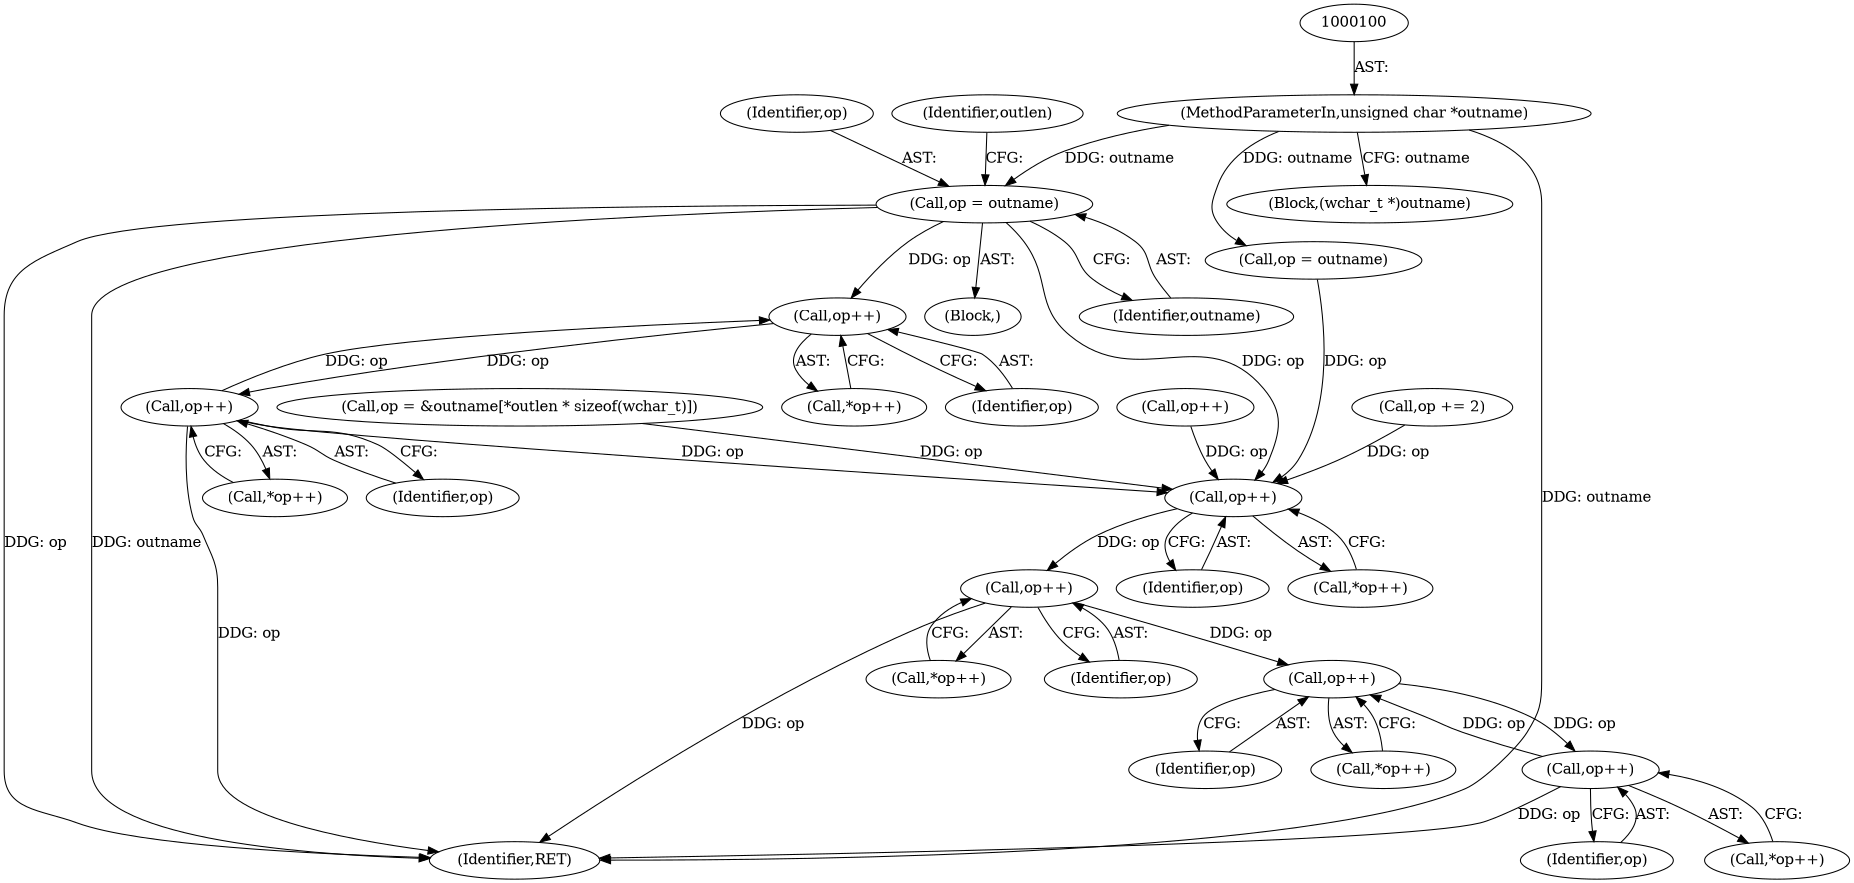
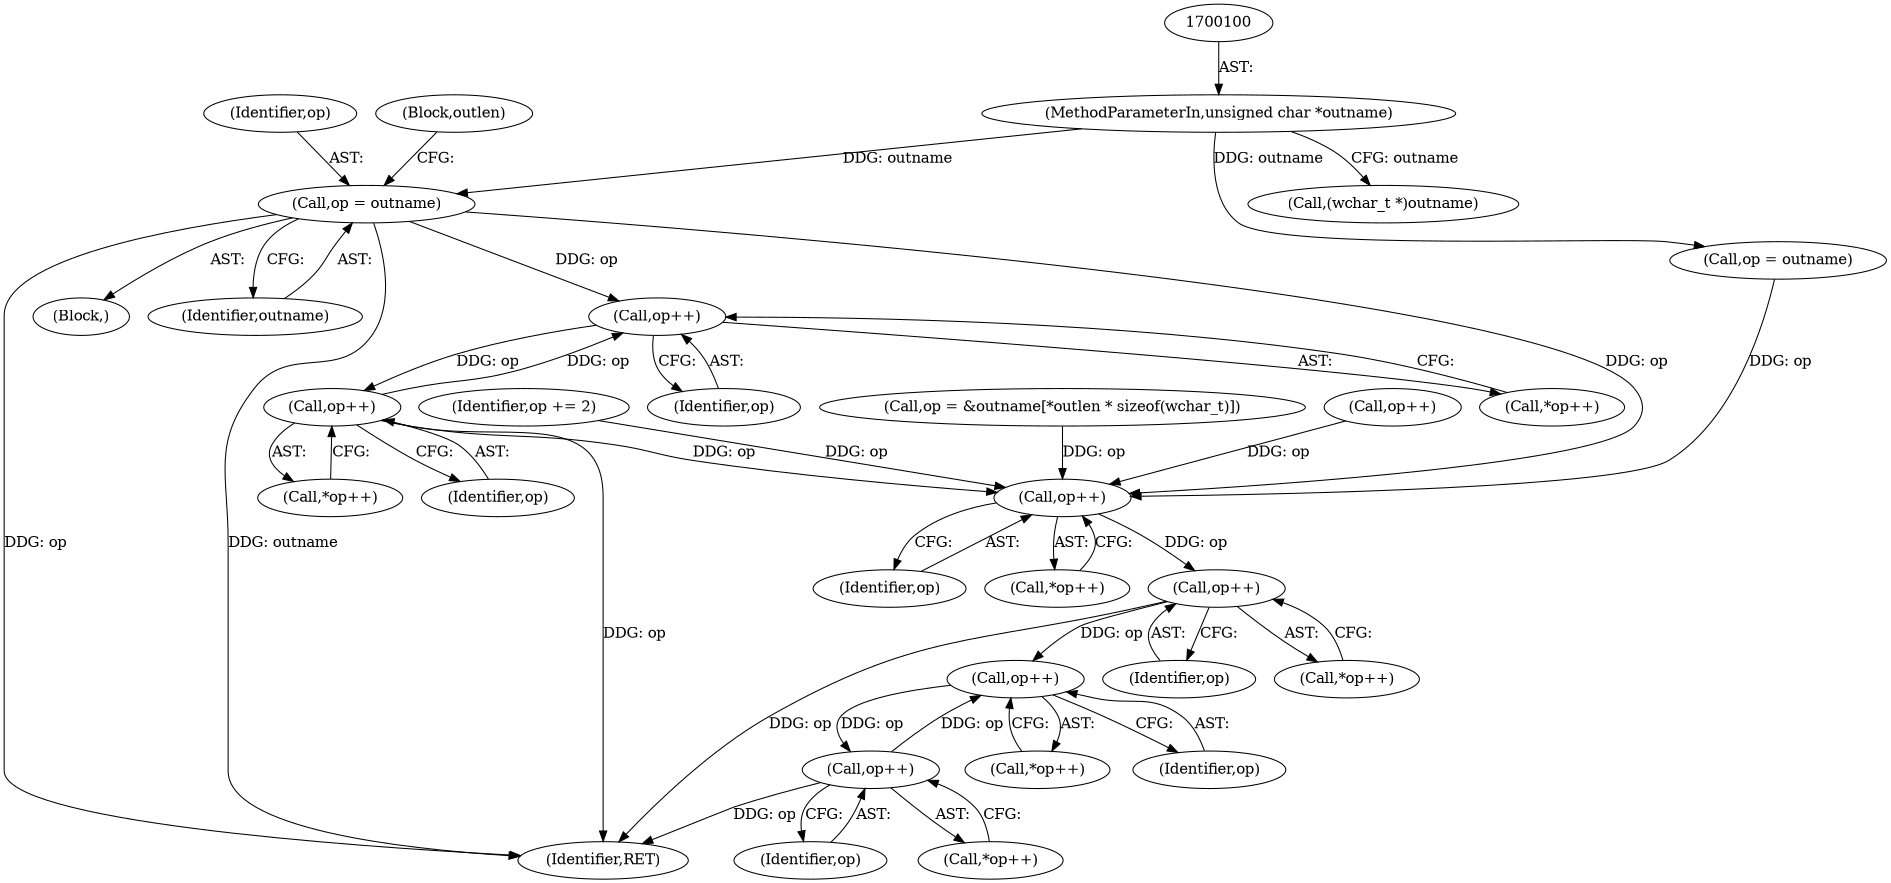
node "1000100": label "1000100" -> "1700100"
node "(Identifier,outlen)": label "(Identifier,outlen)" -> "(Block,outlen)"
node "(Block,(wchar_t *)outname)": label "(Block,(wchar_t *)outname)" -> "(Call,(wchar_t *)outname)"
node "(Call,op += 2)": label "(Call,op += 2)" -> "(Identifier,op += 2)"
edge "(MethodParameterIn,unsigned char *outname)" -> "(Identifier,RET)": removed, label "DDG: outname"
